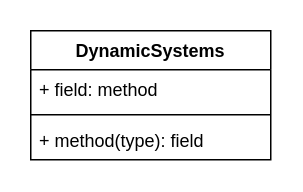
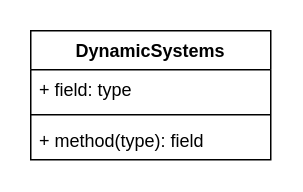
node "+ field: method": label "+ field: method" -> "+ field: type"
